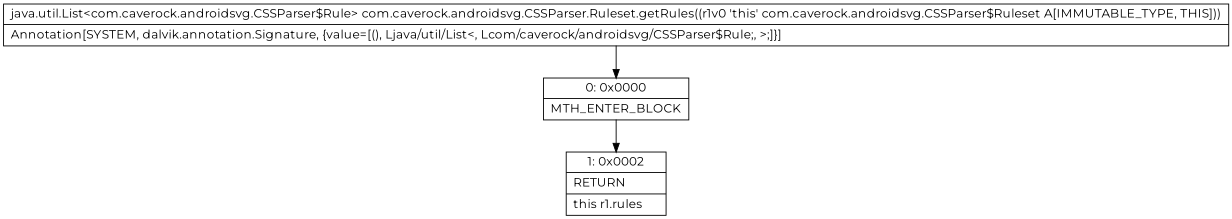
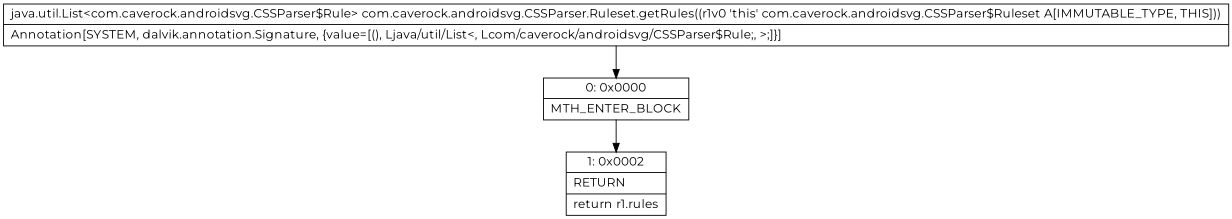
node "1: 0x0002": text "this r1.rules" -> "return r1.rules"
